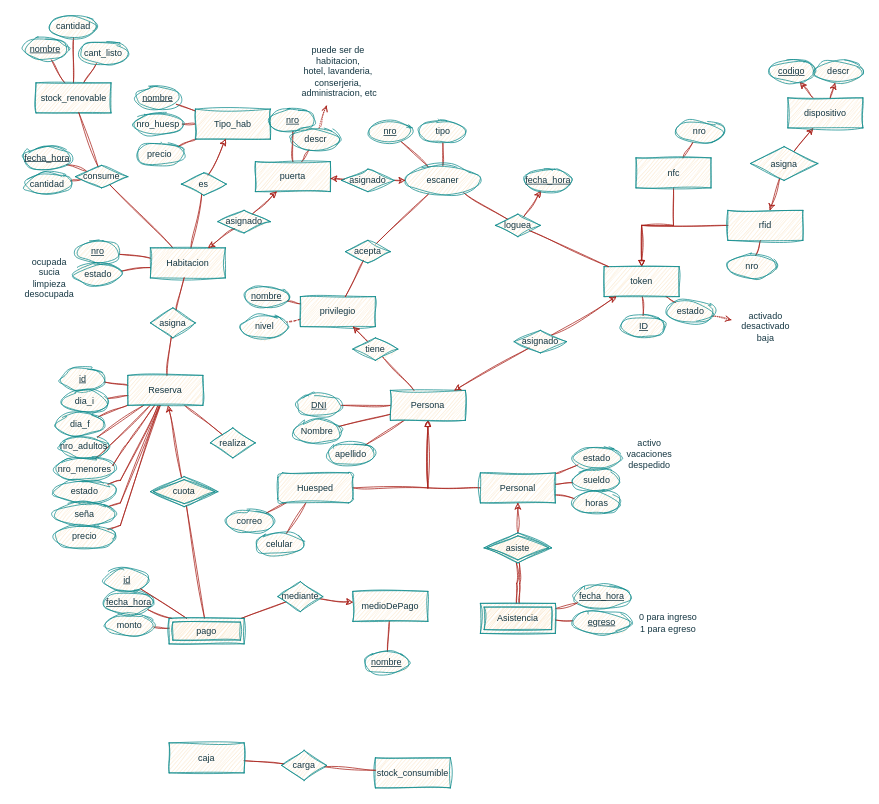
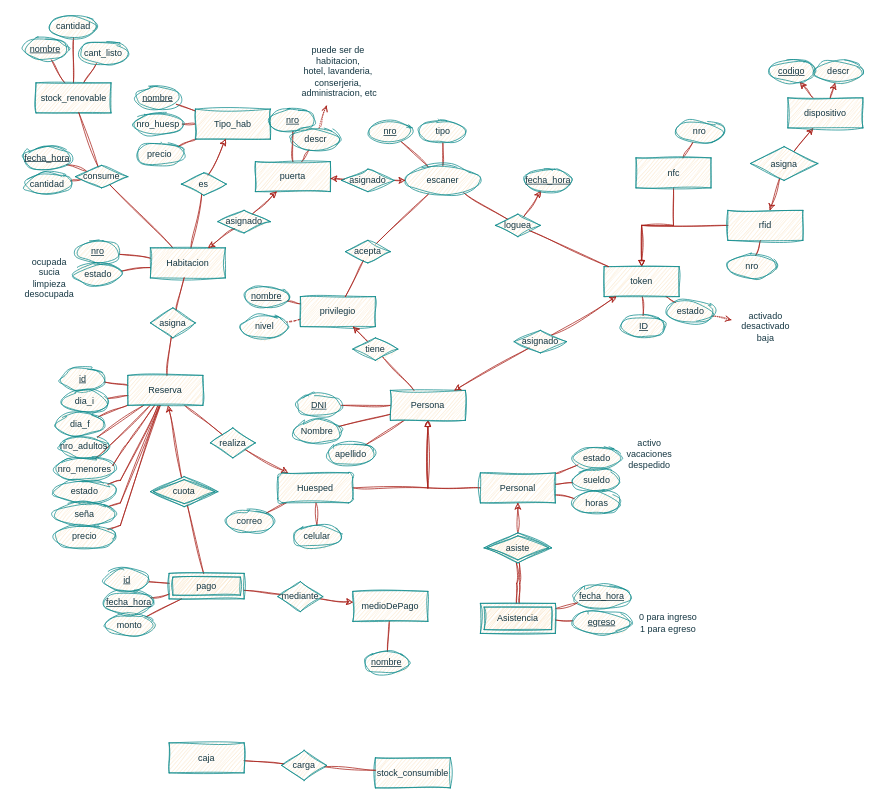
edge "realiza" -> "Huesped": added
node "celular": moved (280, 544) -> (317, 537)
node "pago": moved (207, 631) -> (207, 586)
